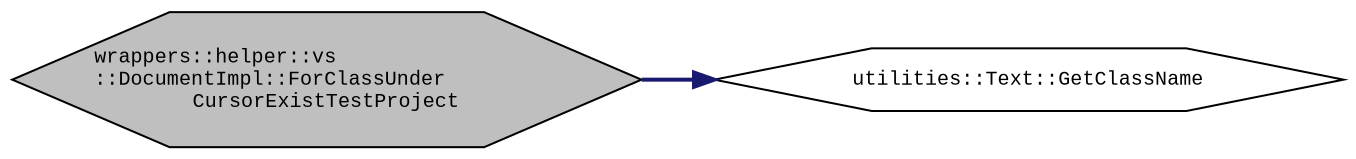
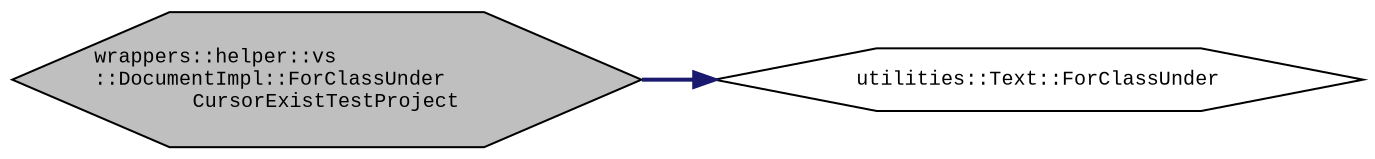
node "utilities::Text::GetClassName": label "utilities::Text::GetClassName" -> "utilities::Text::ForClassUnder"
